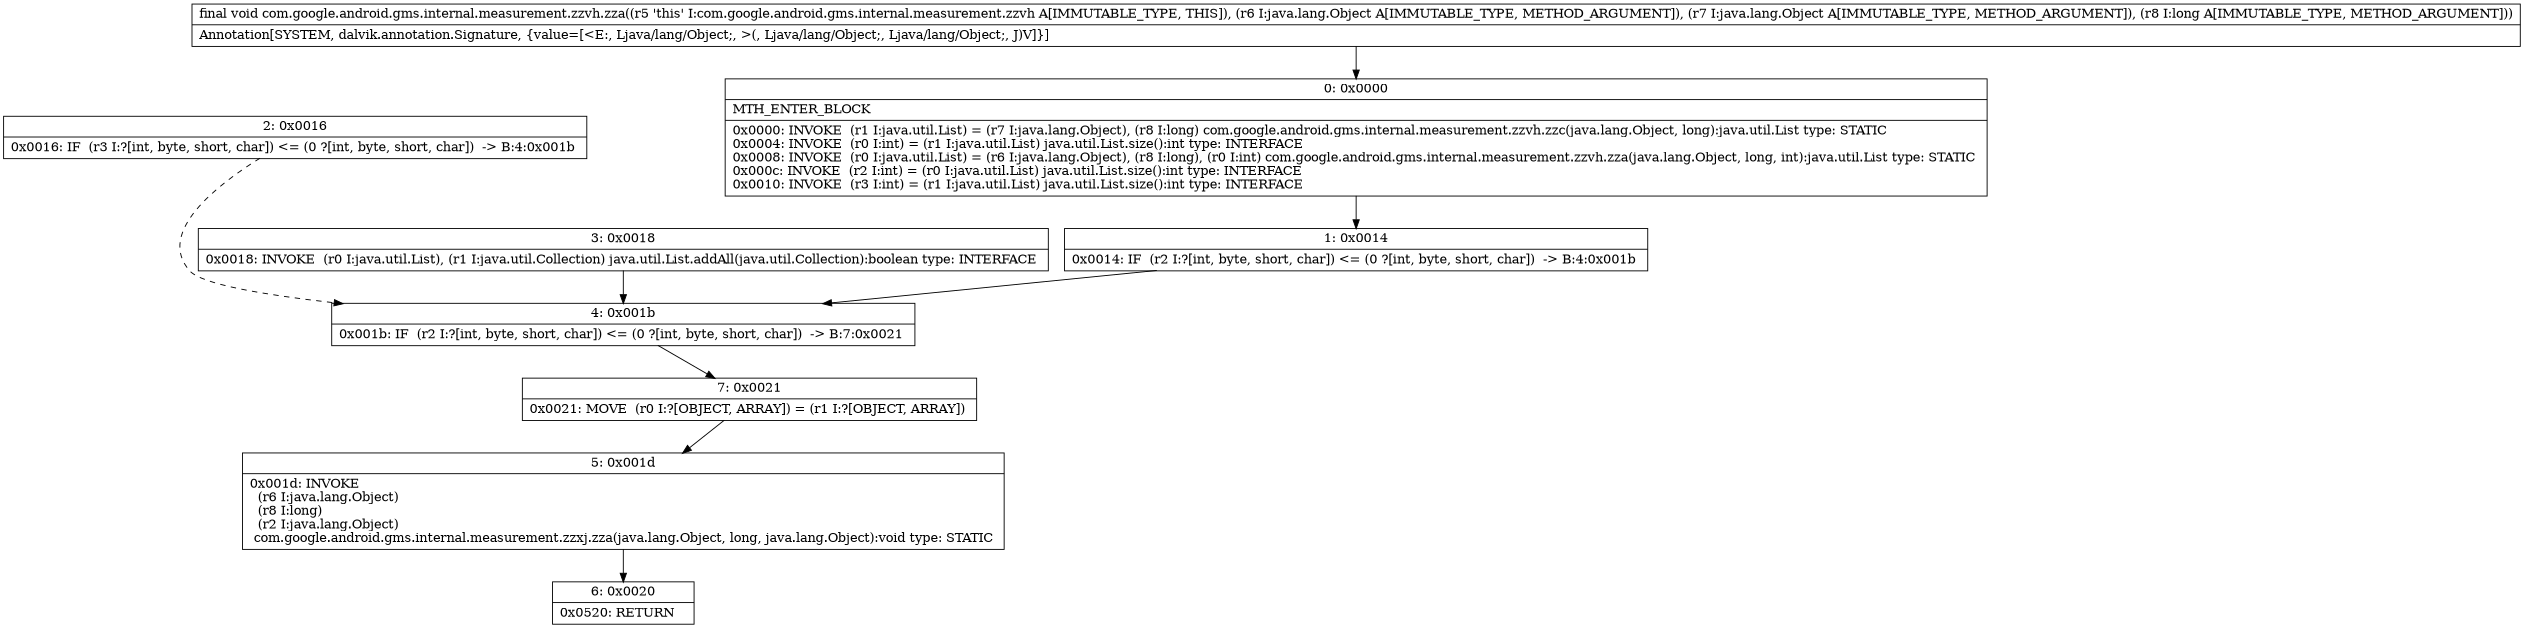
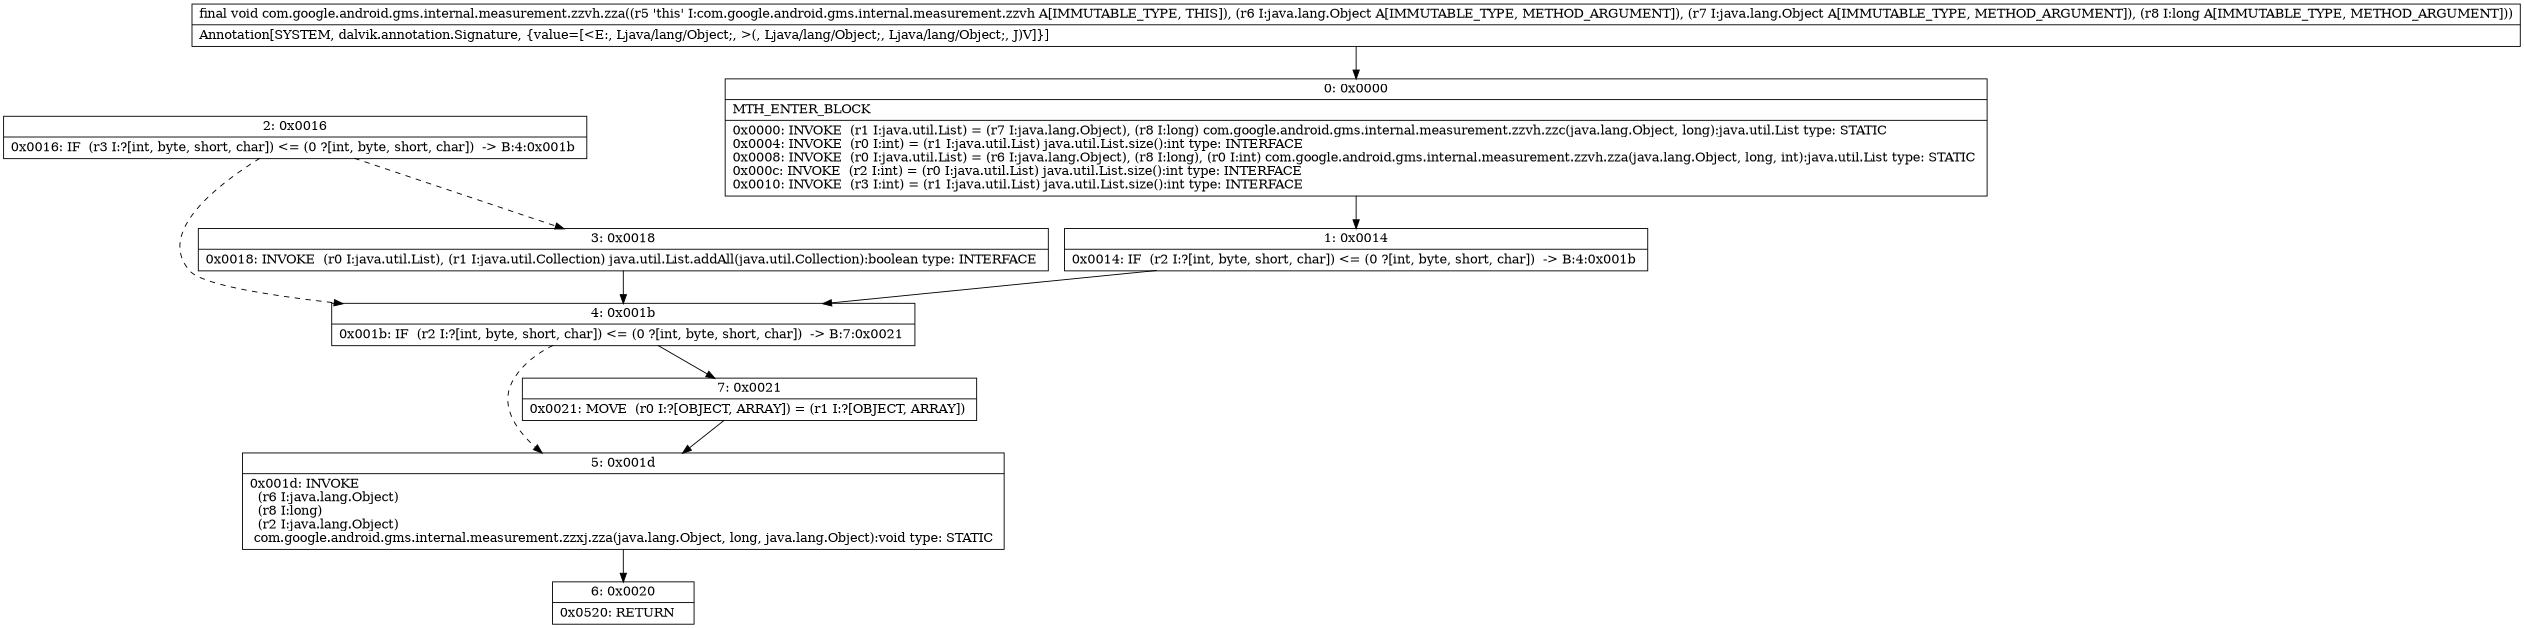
edge "2: 0x0016" -> "3: 0x0018": added
edge "4: 0x001b" -> "5: 0x001d": added
